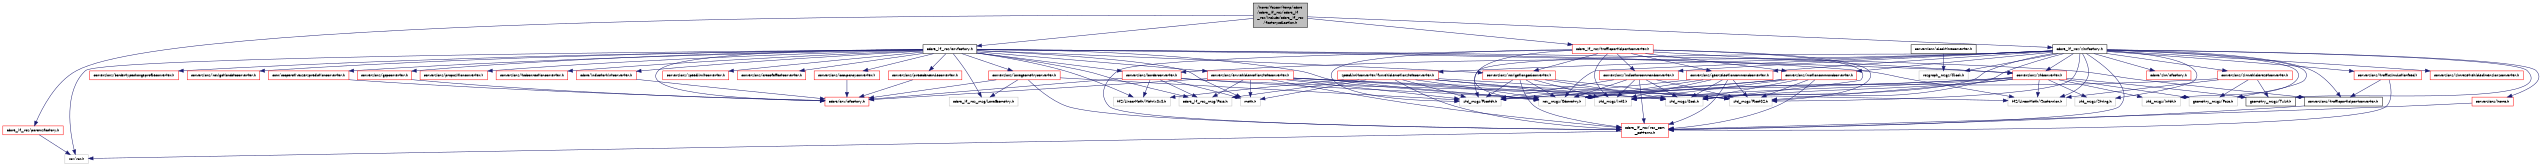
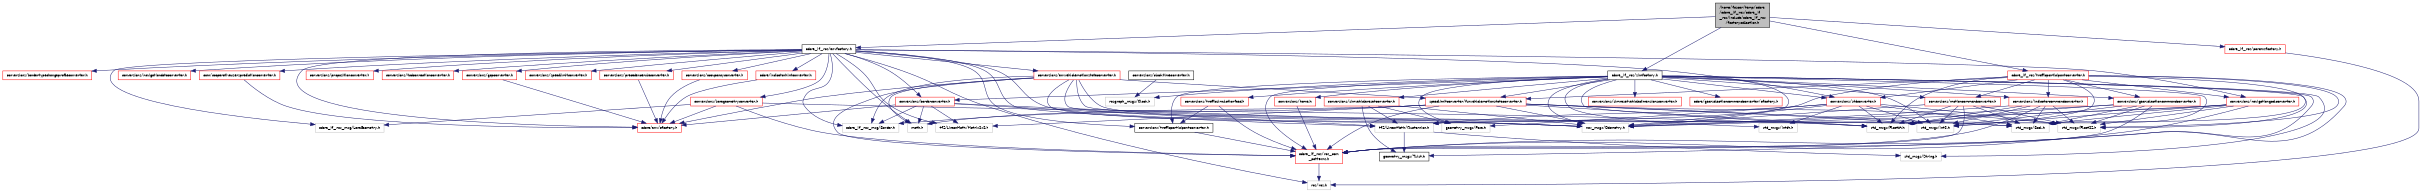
node "conversions/areaofeffectconverter.h": removed
node "adore/sim/afactory.h": label "adore/sim/afactory.h" -> "adore/gearselectioncommandconverter/afactory.h"
edge "conversions/stdconverter.h" -> "geometry_msgs/Twist.h": now "tf2/LinearMath/Quaternion.h" -> "geometry_msgs/Twist.h"
edge "conversions/stdconverter.h" -> "std_msgs/String.h": now "tf2/LinearMath/Quaternion.h" -> "std_msgs/String.h"
edge "conversions/envvehiclemotionstateconverter.h" -> "std_msgs/Float64.h": now "conversions/envvehiclemotionstateconverter.h" -> "speedlimitconverter/funvehiclemotionstateconverter.h"
edge "adore_if_ros/trafficparticipantconverter.h" -> "speedlimitconverter/funvehiclemotionstateconverter.h": added
node "adore_if_ros_msg/Pose.h": label "adore_if_ros_msg/Pose.h" -> "adore_if_ros_msg/Border.h"
